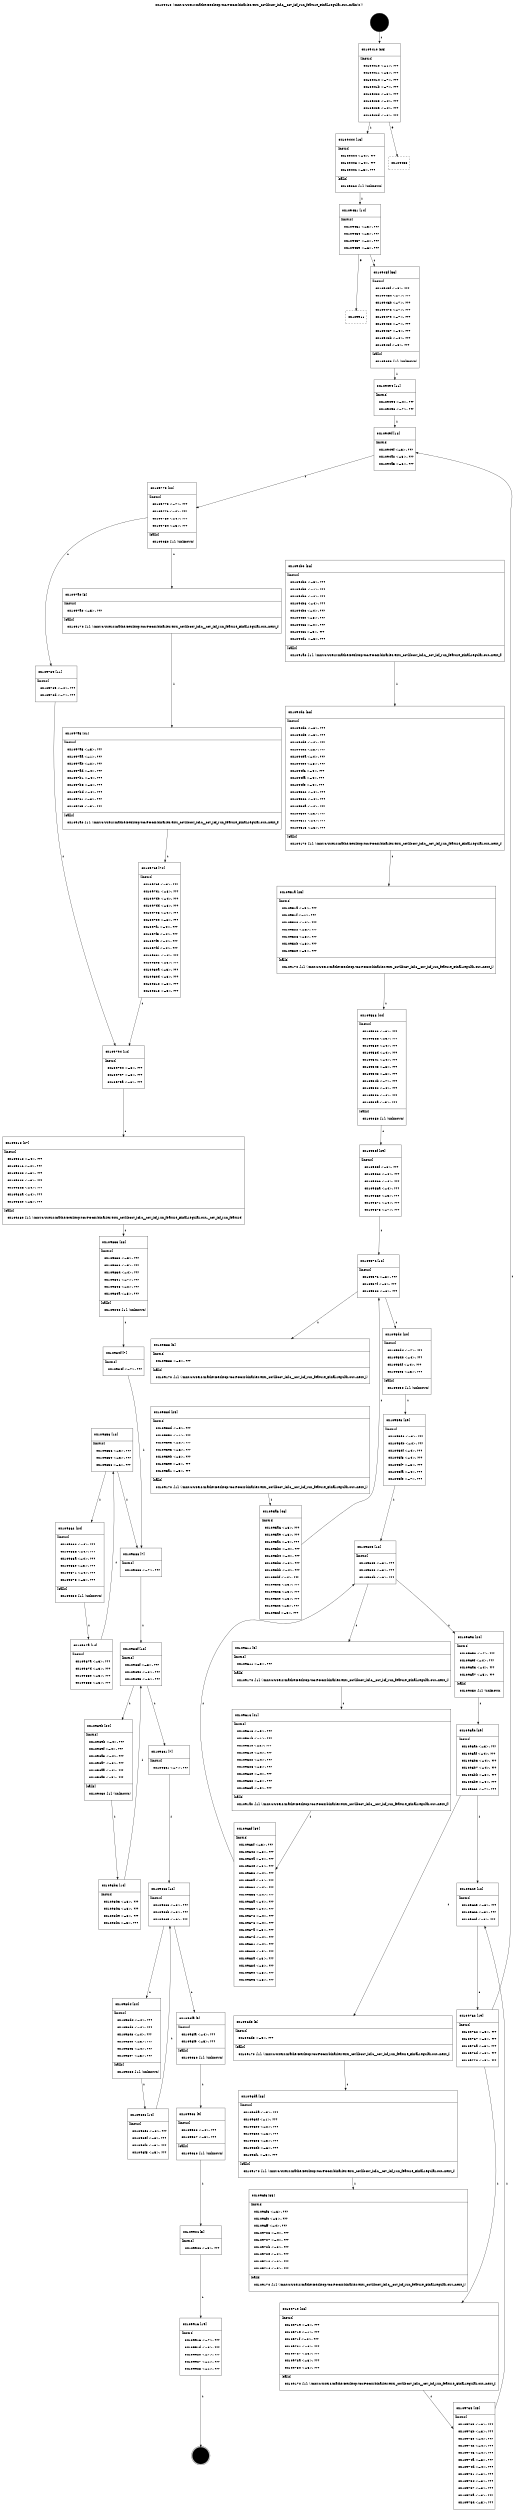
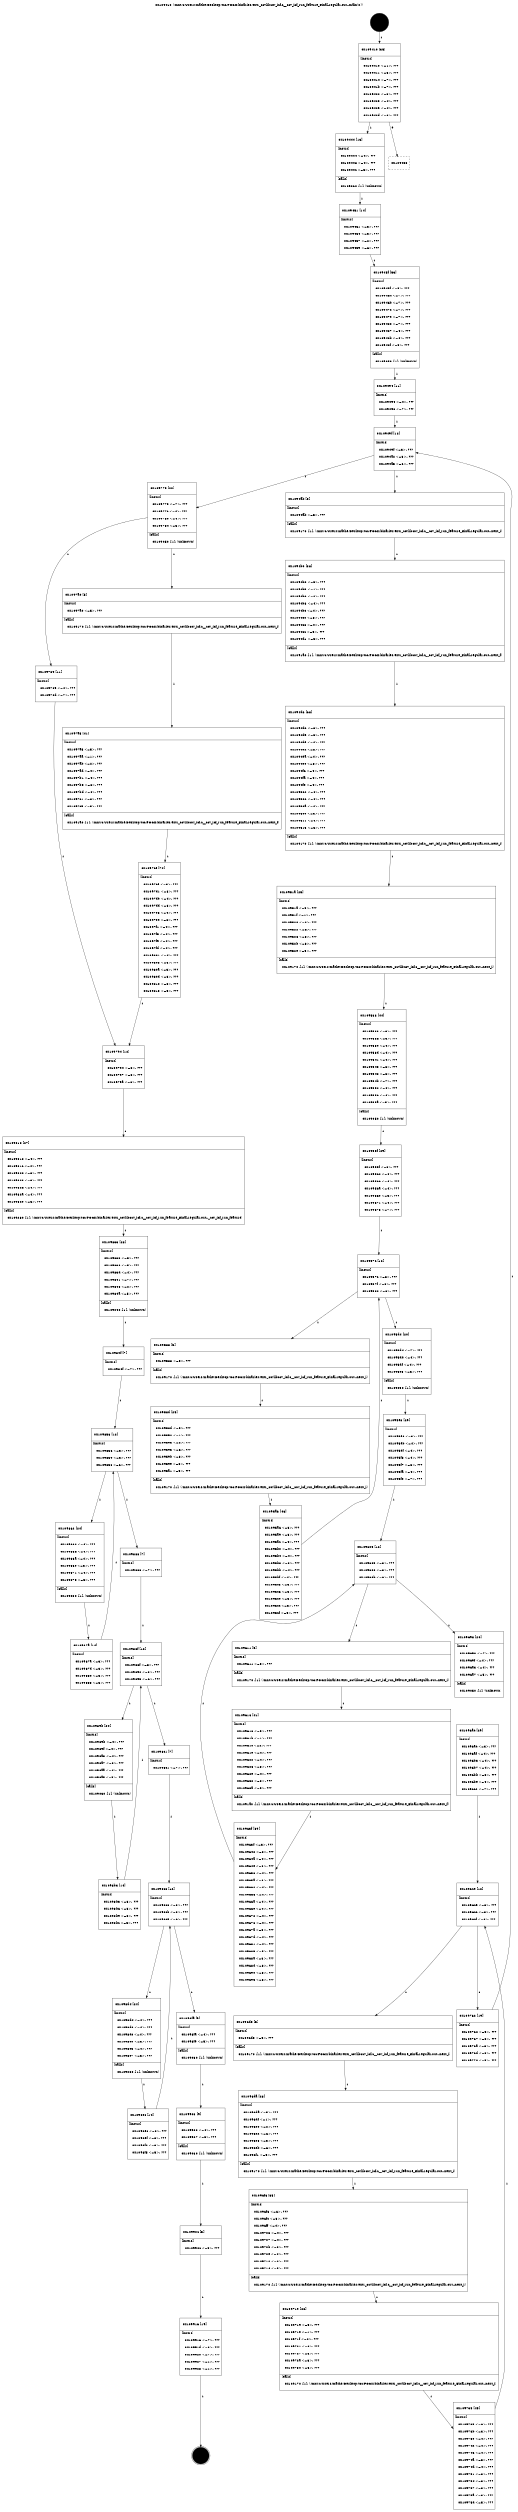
node "0x109911": removed
node "0x1094ab [5]": added
edge "0x109588 [5]" -> "0x10958d [25]": added, label "1"
edge "0x10984f [7]" -> "0x109888 [7]": now "0x10984f [7]" -> "0x109856 [12]"
edge "0x109698 [20]" -> "0x1096ac [29]": removed, label "1"
edge "0x1096ac [29]" -> "0x1096d5 [5]": now "0x1096c9 [12]" -> "0x1096d5 [5]"
edge "0x109762 [19]" -> "0x109719 [28]": now "0x1096f6 [35]" -> "0x109719 [28]"
